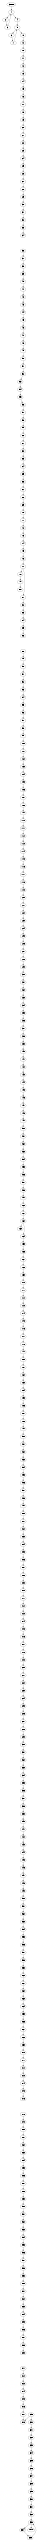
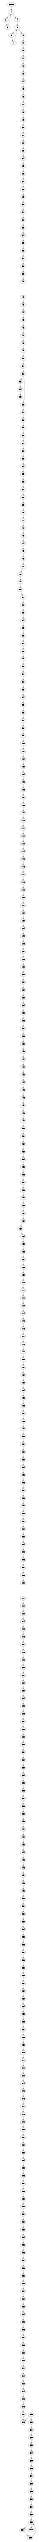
node "35": added
node "41": removed
edge "55" -> "56": now "52" -> "56"
edge "77" -> "81": now "80" -> "81"
node "87": added
edge "162" -> "164": now "163" -> "164"
node "210": removed
node "277": added
node "310": added
